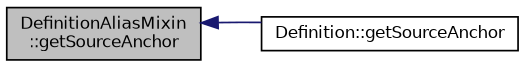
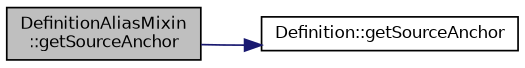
edge "Definition::getSourceAnchor" -> "DefinitionAliasMixin ::getSourceAnchor": reversed
